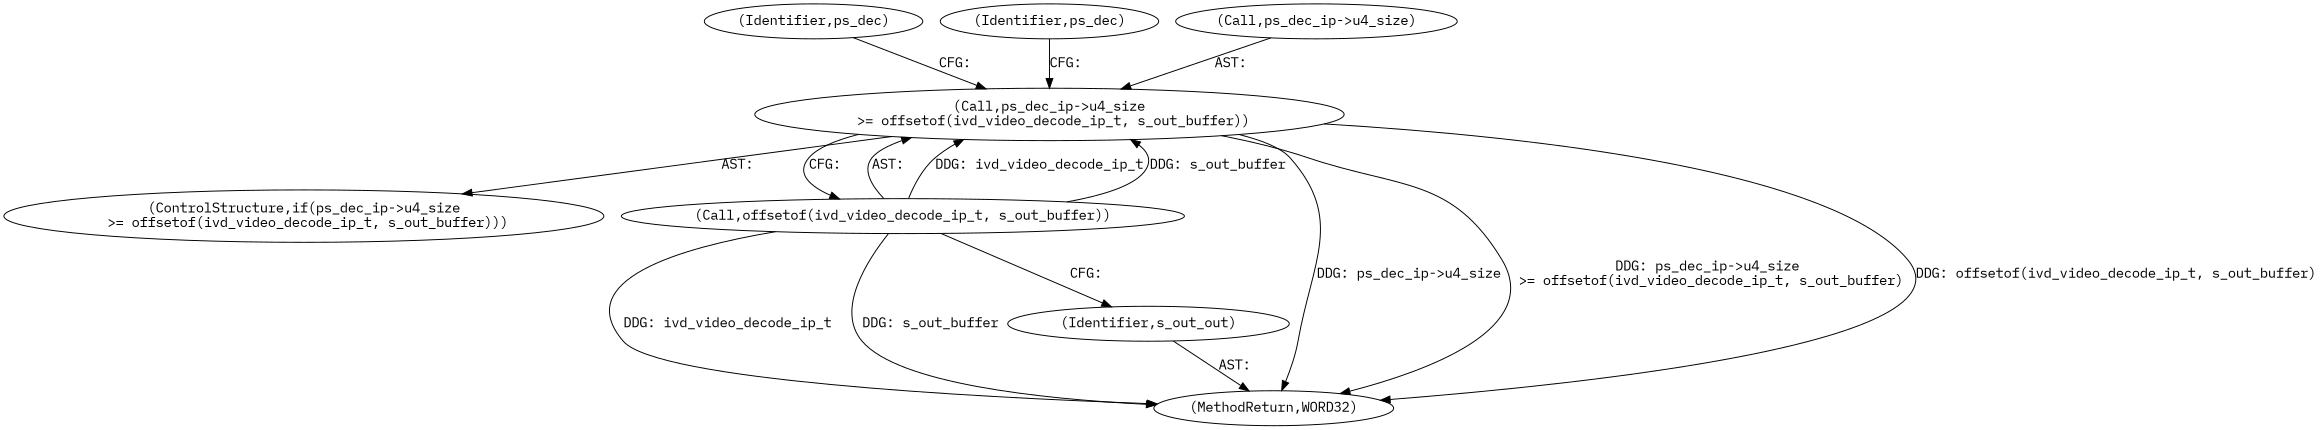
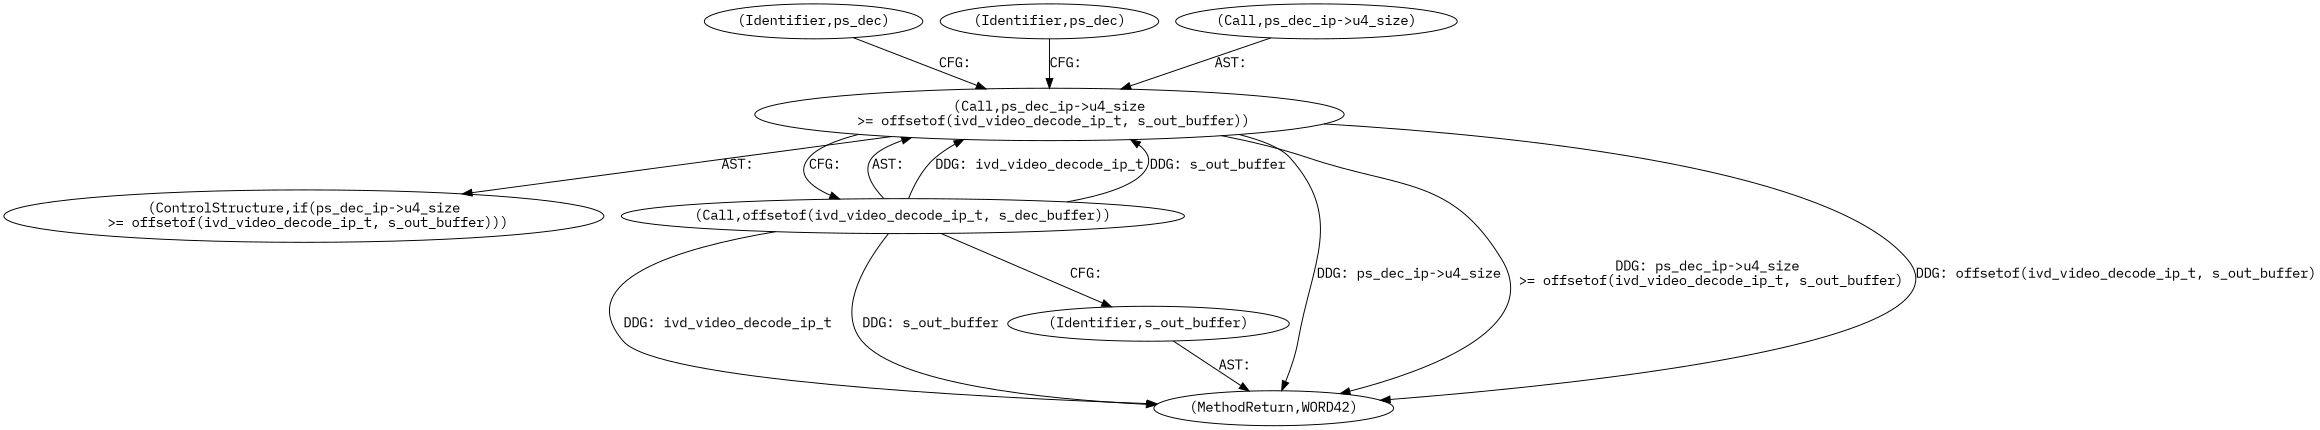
node "(Call,offsetof(ivd_video_decode_ip_t, s_out_buffer))": label "(Call,offsetof(ivd_video_decode_ip_t, s_out_buffer))" -> "(Call,offsetof(ivd_video_decode_ip_t, s_dec_buffer))"
node "(Identifier,s_out_out)": label "(Identifier,s_out_out)" -> "(Identifier,s_out_buffer)"
node "(MethodReturn,WORD32)": label "(MethodReturn,WORD32)" -> "(MethodReturn,WORD42)"
